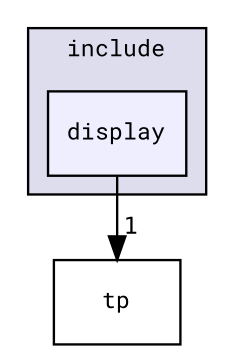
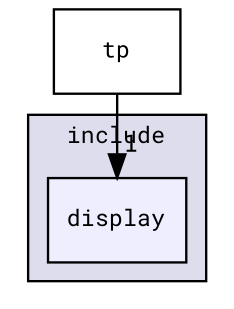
edge "display" -> "tp": reversed
